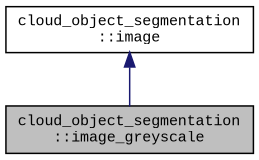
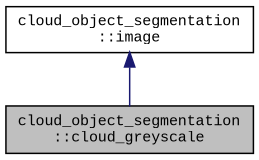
node "cloud_object_segmentation ::image_greyscale": label "cloud_object_segmentation ::image_greyscale" -> "cloud_object_segmentation ::cloud_greyscale"
